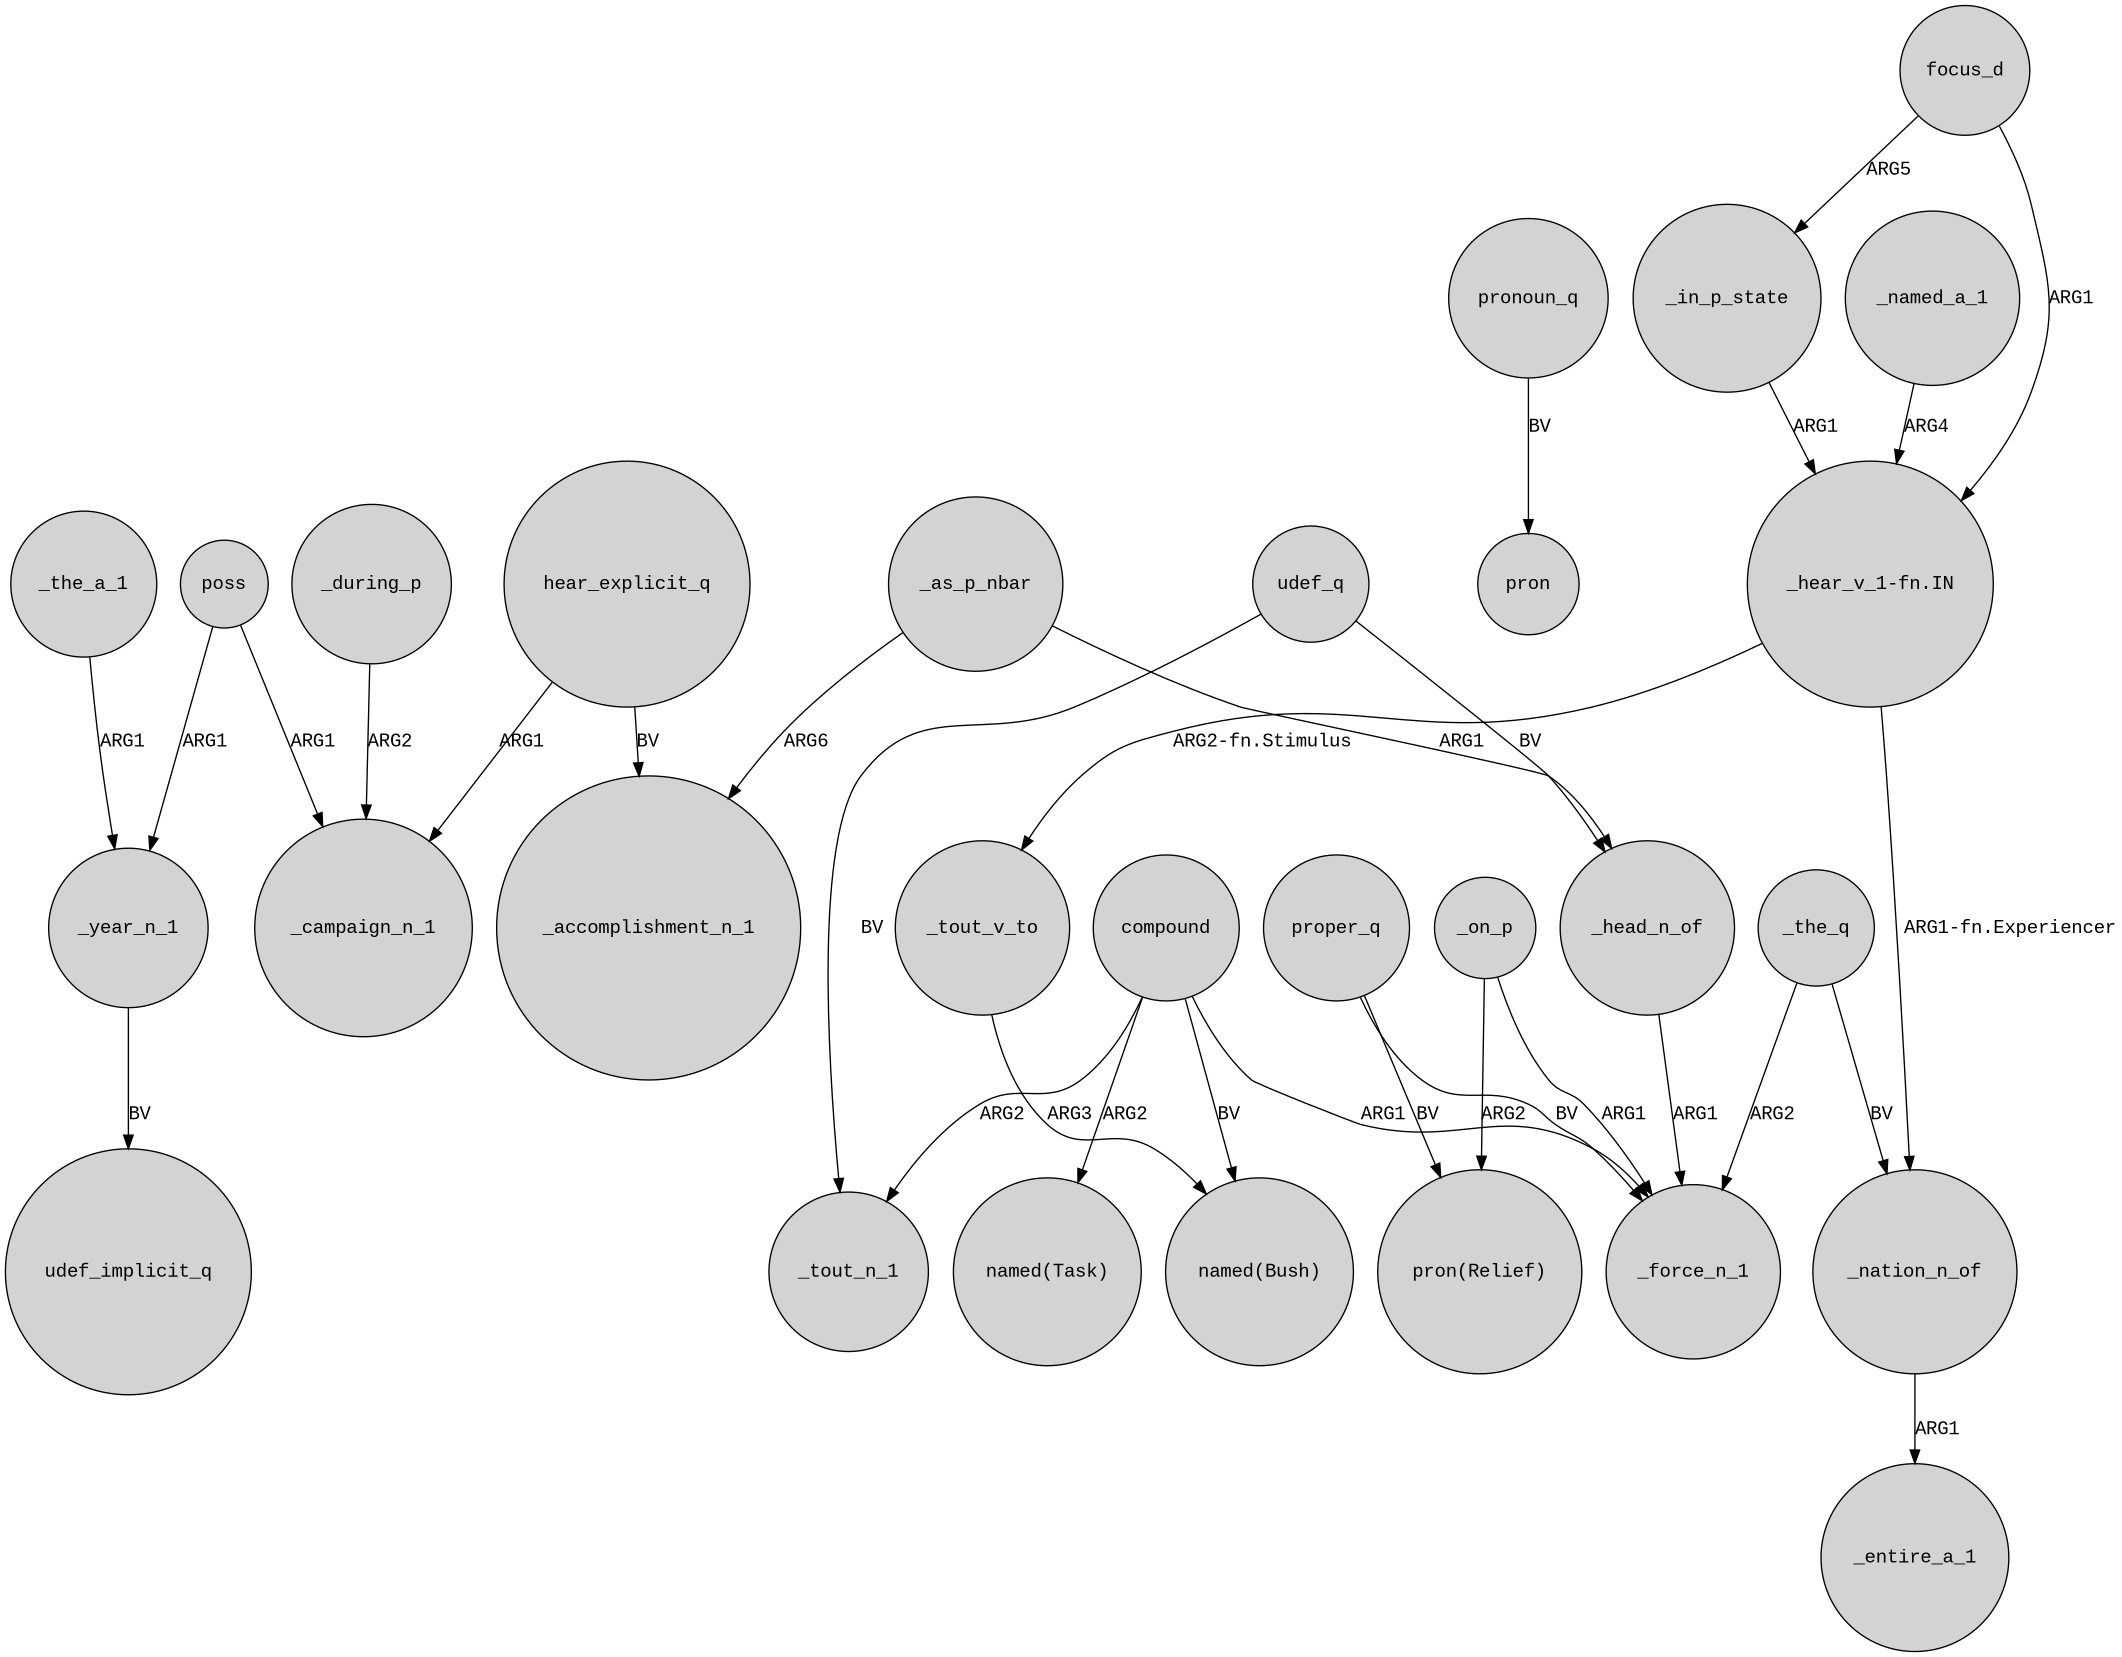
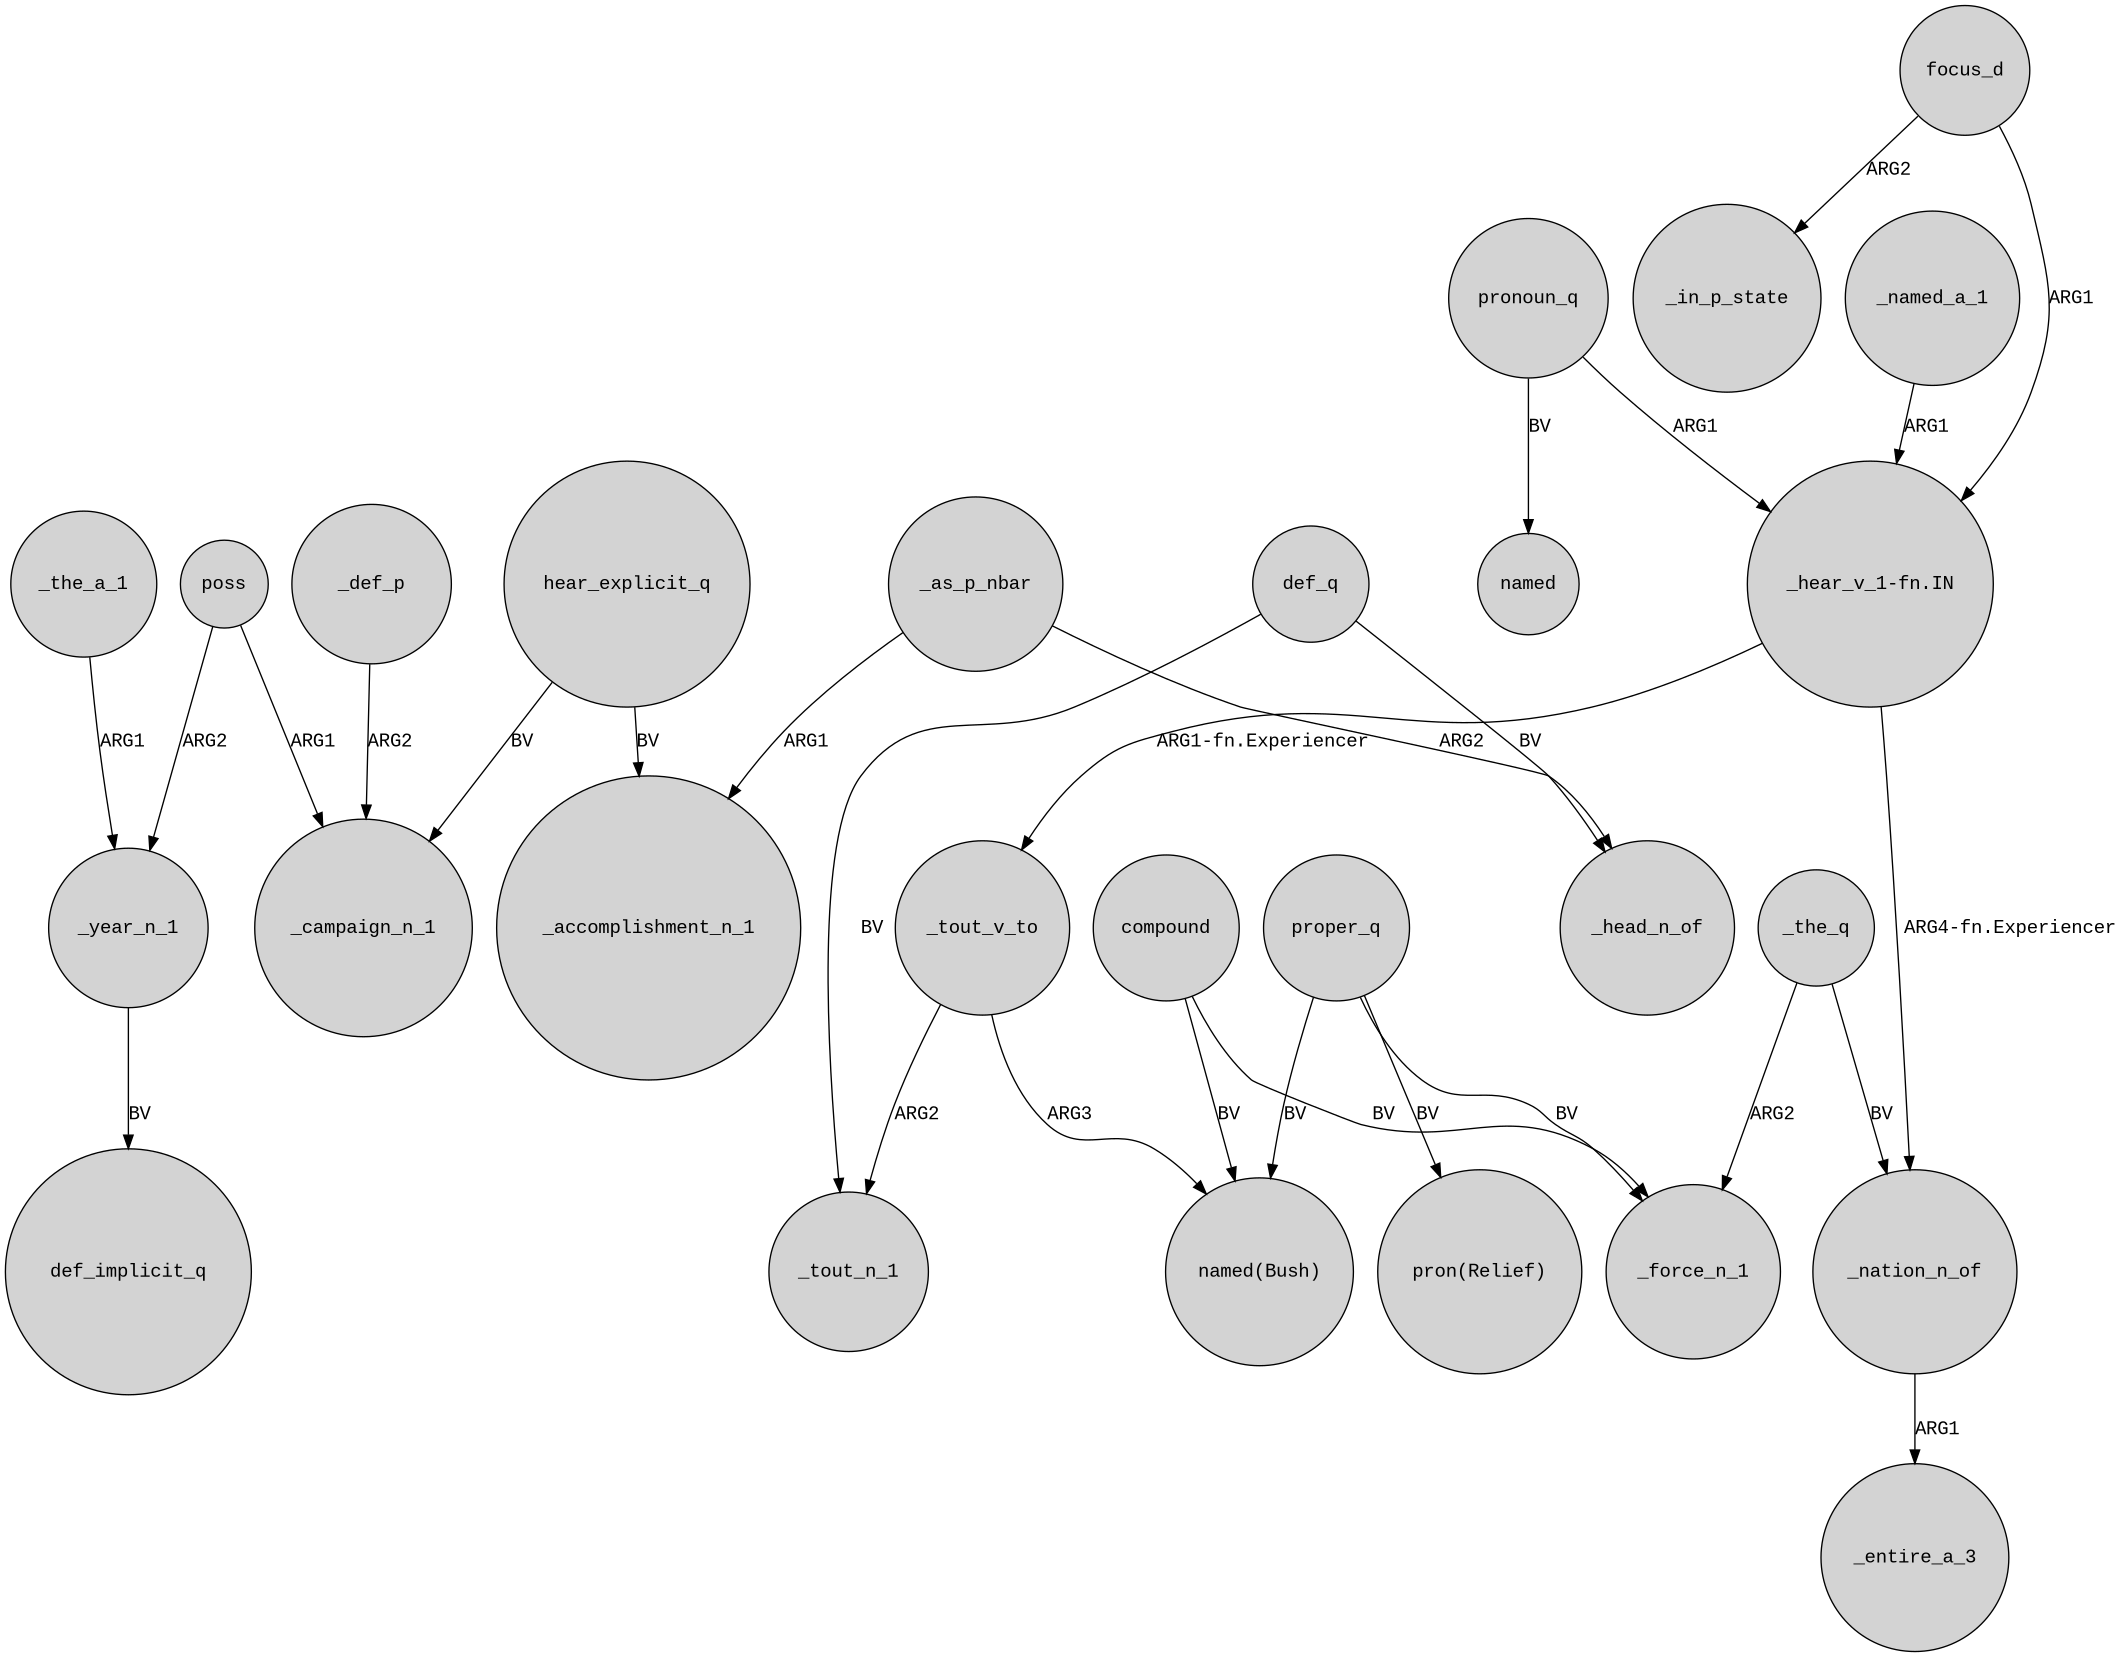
edge "focus_d" -> "_in_p_state": label "ARG5" -> "ARG2"
edge "_in_p_state" -> "_hear_v_1-fn.IN": now "pronoun_q" -> "_hear_v_1-fn.IN"
edge "_named_a_1" -> "_hear_v_1-fn.IN": label "ARG4" -> "ARG1"
node "_during_p": label "_during_p" -> "_def_p"
node "udef_q": label "udef_q" -> "def_q"
node "pron": label "pron" -> "named"
edge "poss" -> "_year_n_1": label "ARG1" -> "ARG2"
edge "hear_explicit_q" -> "_campaign_n_1": label "ARG1" -> "BV"
edge "_as_p_nbar" -> "_accomplishment_n_1": label "ARG6" -> "ARG1"
edge "_hear_v_1-fn.IN" -> "_tout_v_to": label "ARG2-fn.Stimulus" -> "ARG1-fn.Experiencer"
edge "_as_p_nbar" -> "_head_n_of": label "ARG1" -> "ARG2"
node "_on_p": removed
edge "_hear_v_1-fn.IN" -> "_nation_n_of": label "ARG1-fn.Experiencer" -> "ARG4-fn.Experiencer"
edge "proper_q" -> "named(Bush)": added, label "BV"
edge "_head_n_of" -> "_force_n_1": removed, label "ARG1"
edge "compound" -> "_tout_n_1": now "_tout_v_to" -> "_tout_n_1"
edge "compound" -> "_force_n_1": label "ARG1" -> "BV"
node "udef_implicit_q": label "udef_implicit_q" -> "def_implicit_q"
node "named(Task)": removed
node "_entire_a_1": label "_entire_a_1" -> "_entire_a_3"
